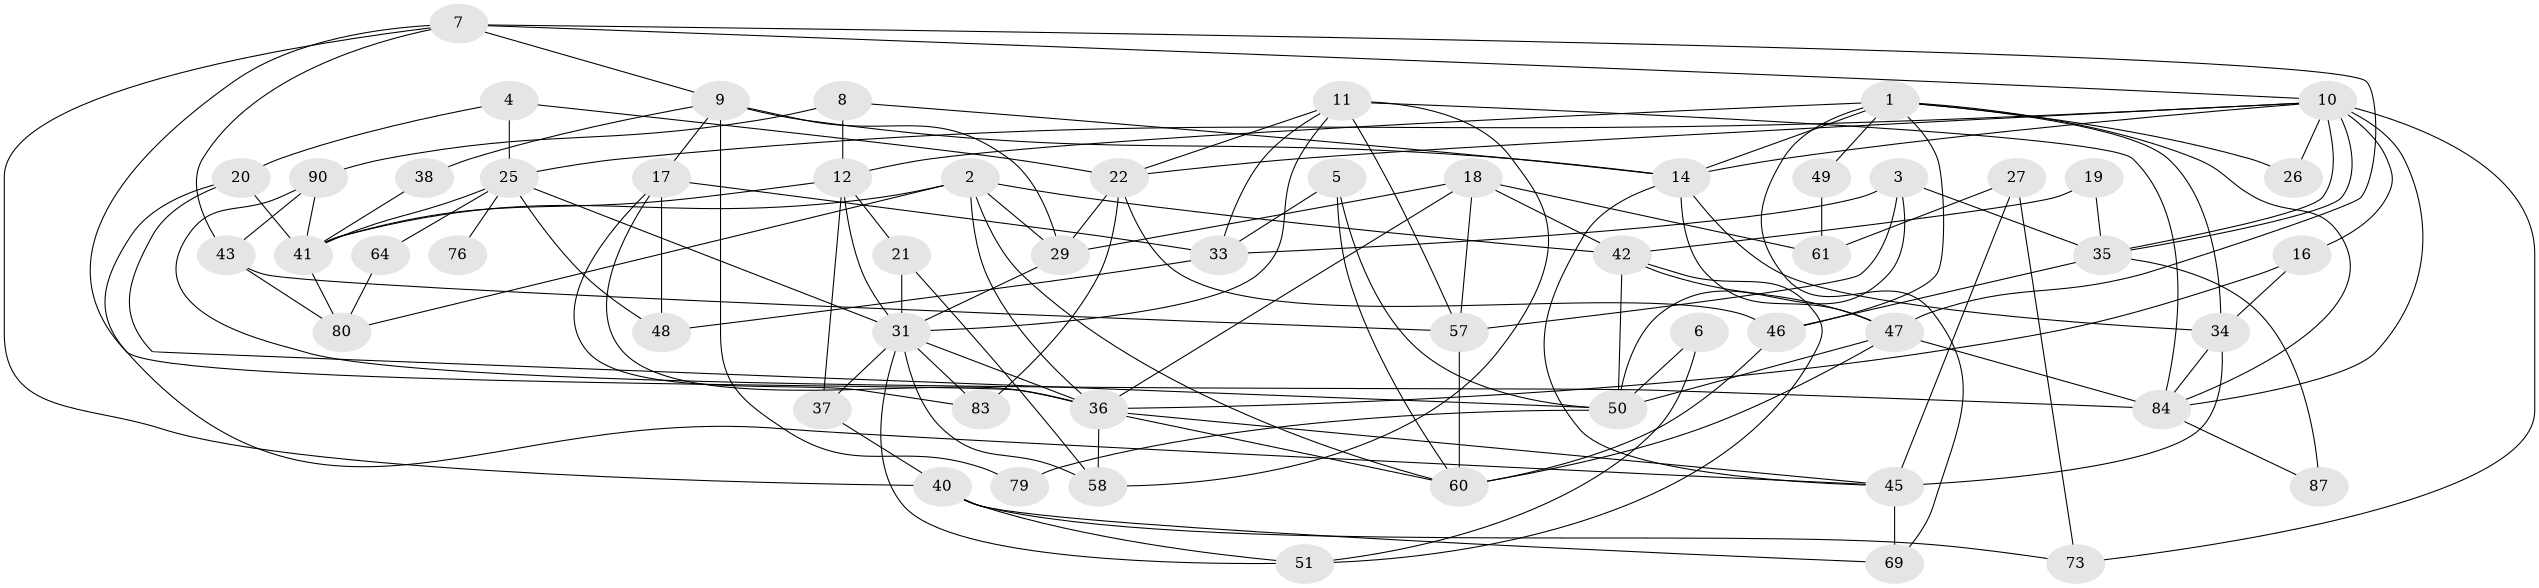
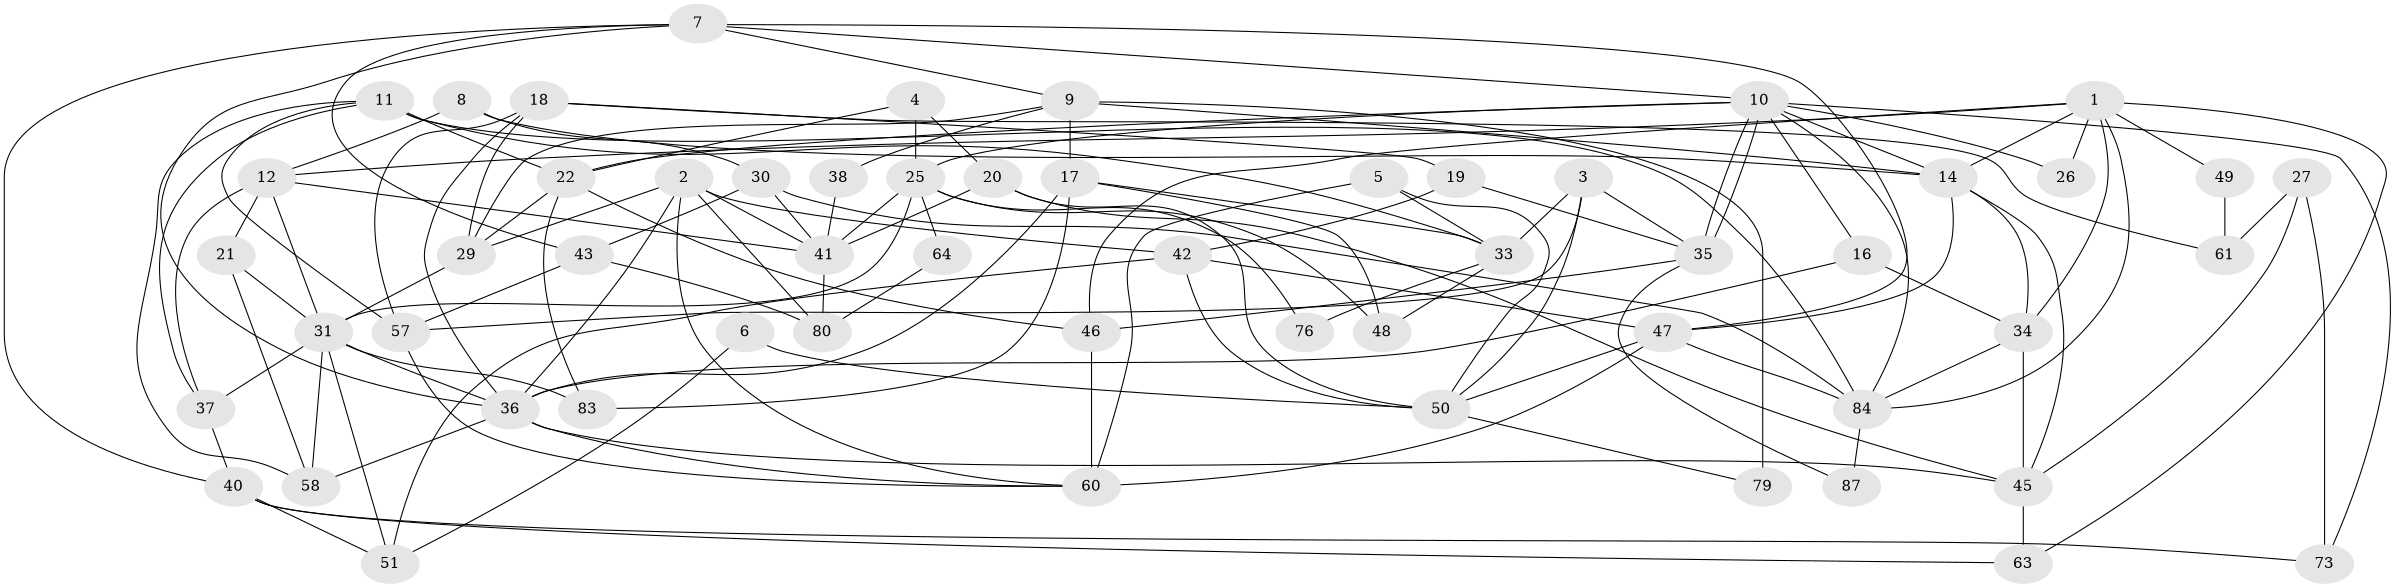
node "90": label "90" -> "30"
edge "18" -- "42": now "18" -- "19"
edge "33" -- "76": added
edge "11" -- "31": now "11" -- "37"
node "69": label "69" -> "63"
